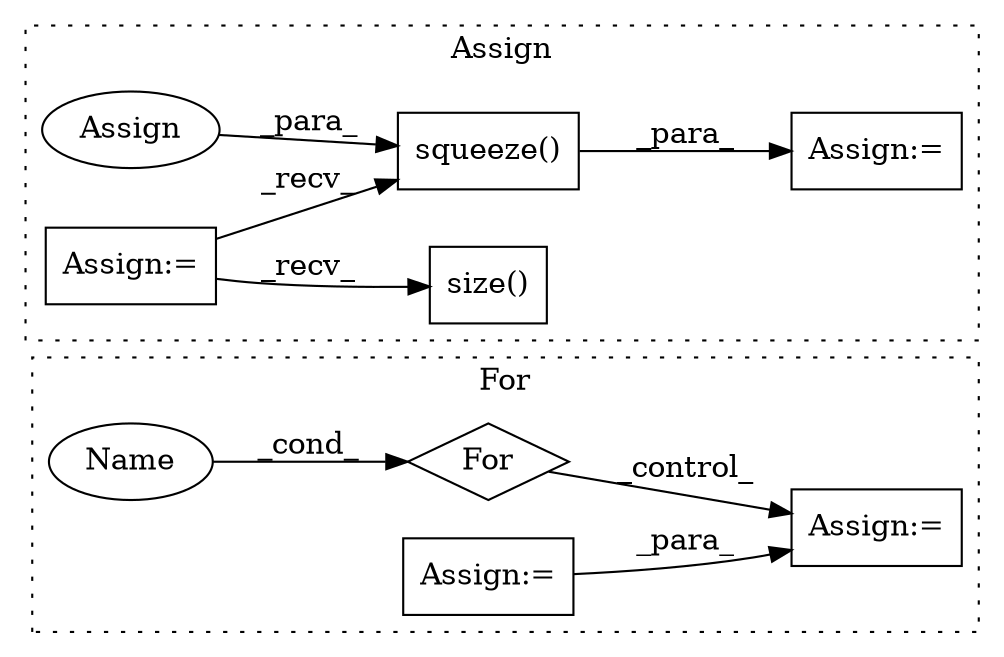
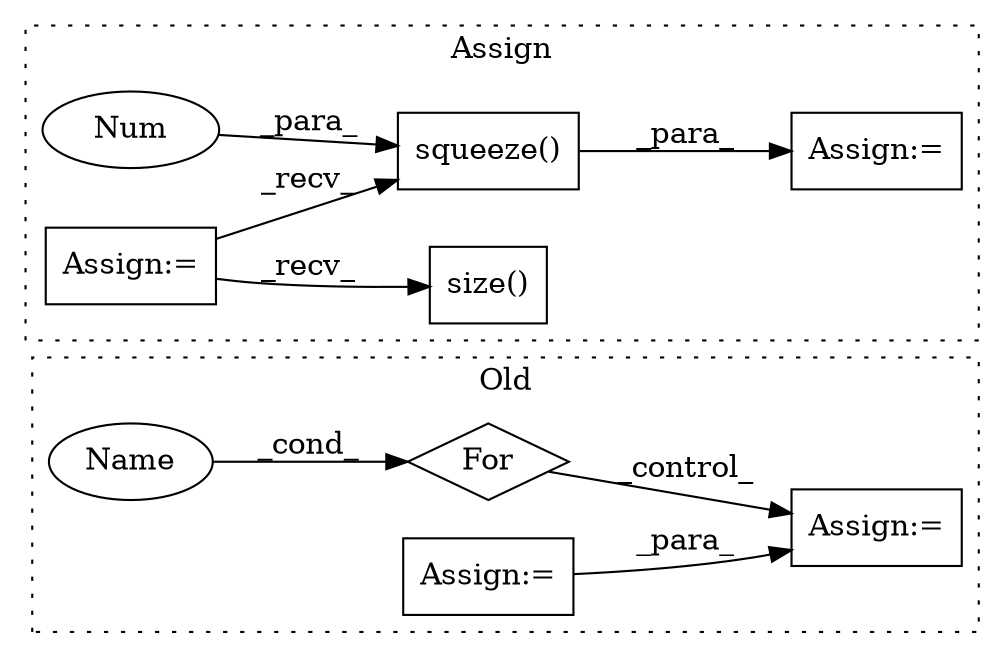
node "Assign": label "Assign" -> "Num"
cluster "For": label "For" -> "Old"
